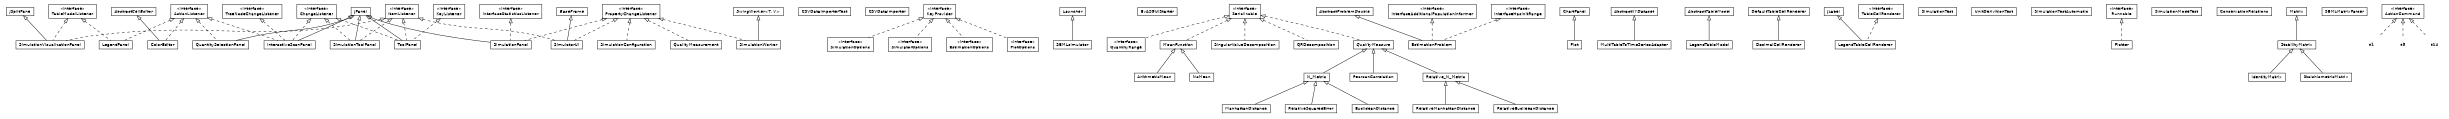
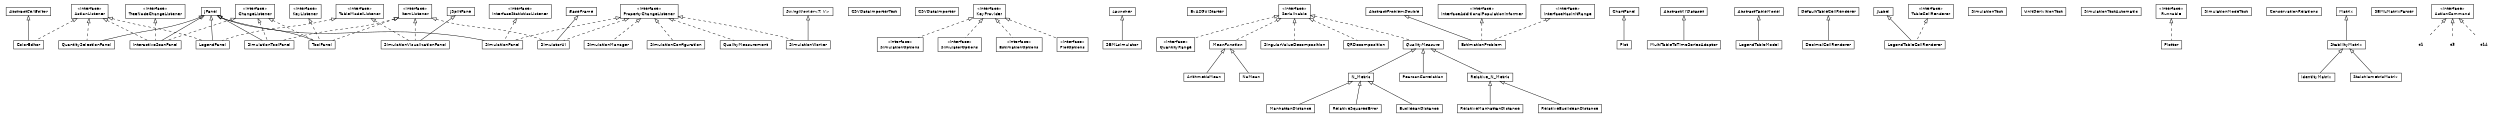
edge "LegendPanel" -> "JPanel": added
node "SimulationManager": added
